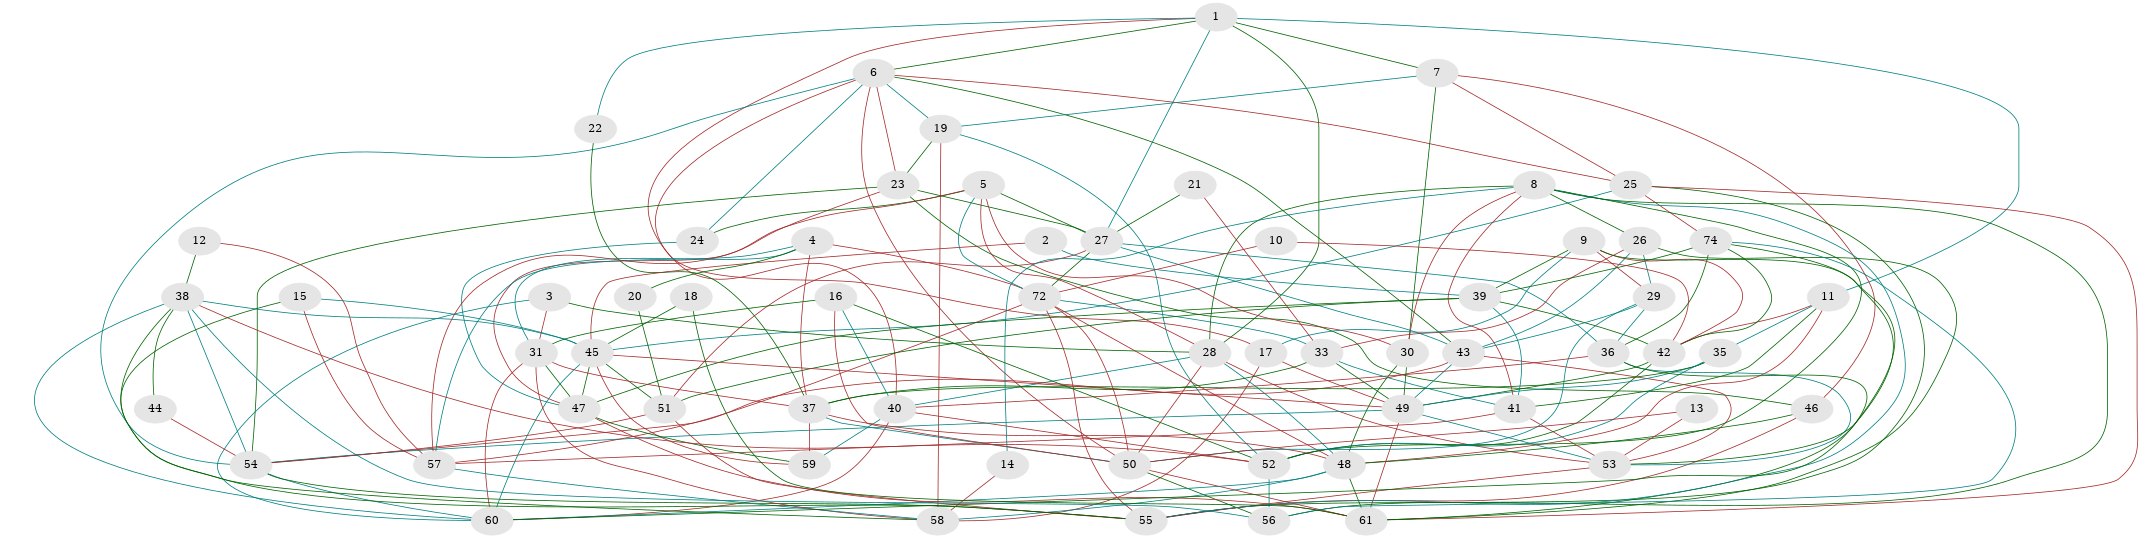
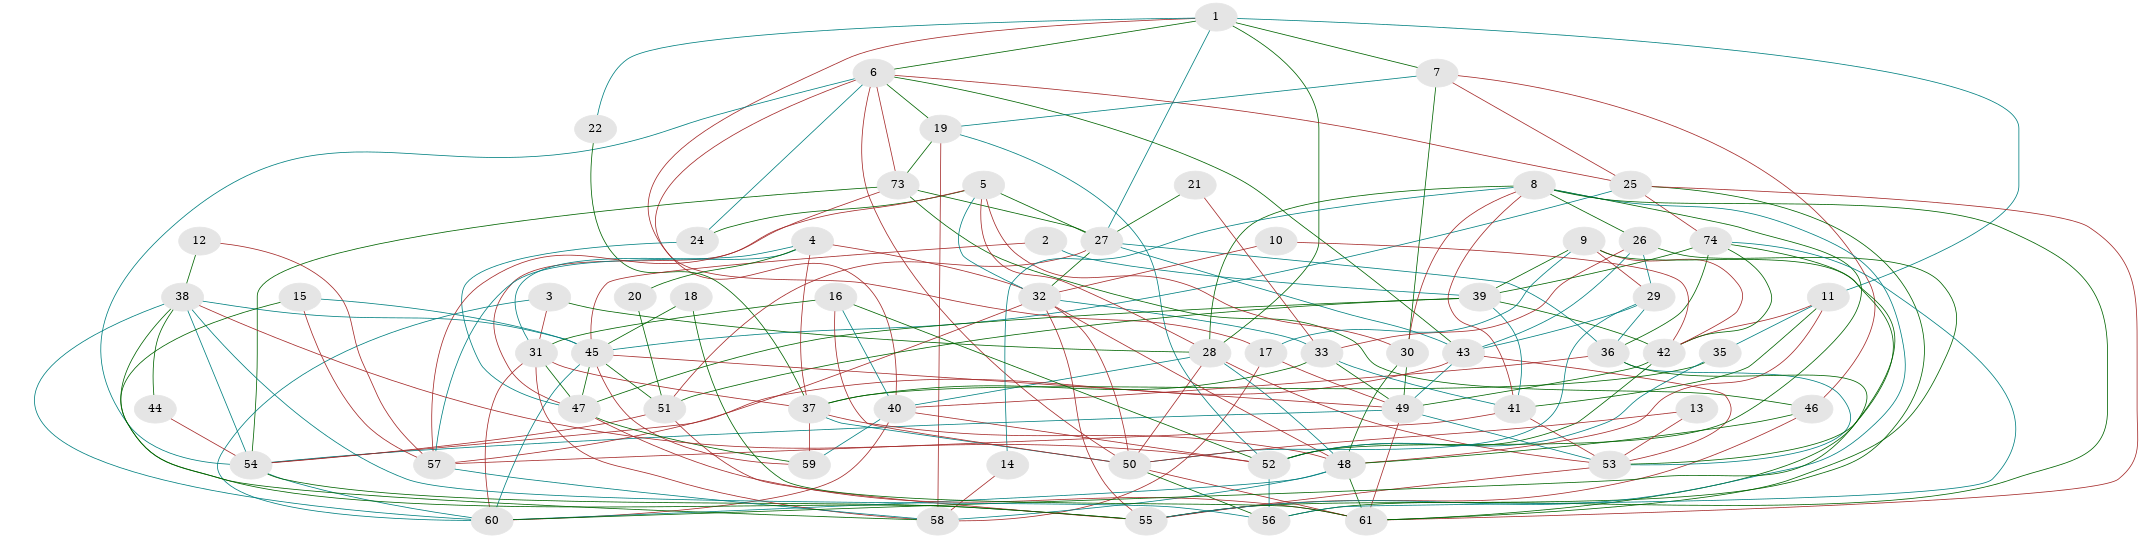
edge "6" -- "19": color teal -> darkgreen
node "23": label "23" -> "73"
node "72": label "72" -> "32"
edge "35" -- "49": removed
